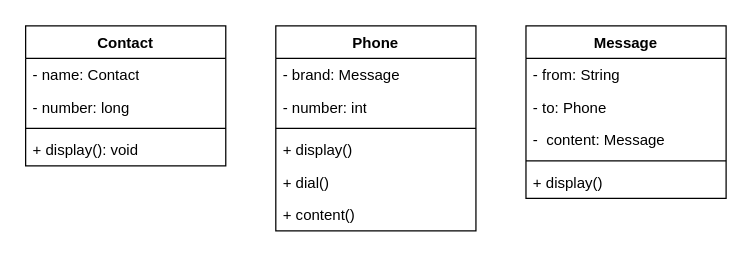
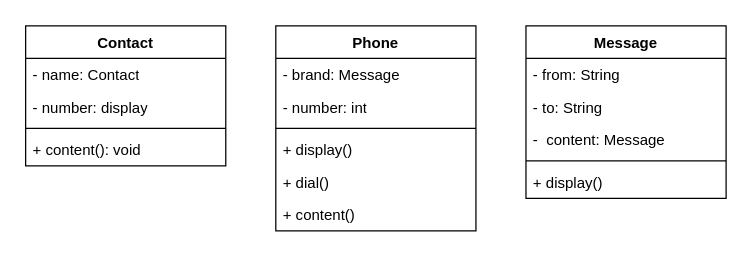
node "- number: long": label "- number: long" -> "- number: display"
node "- to: Phone": label "- to: Phone" -> "- to: String"
node "+ display(): void": label "+ display(): void" -> "+ content(): void"
